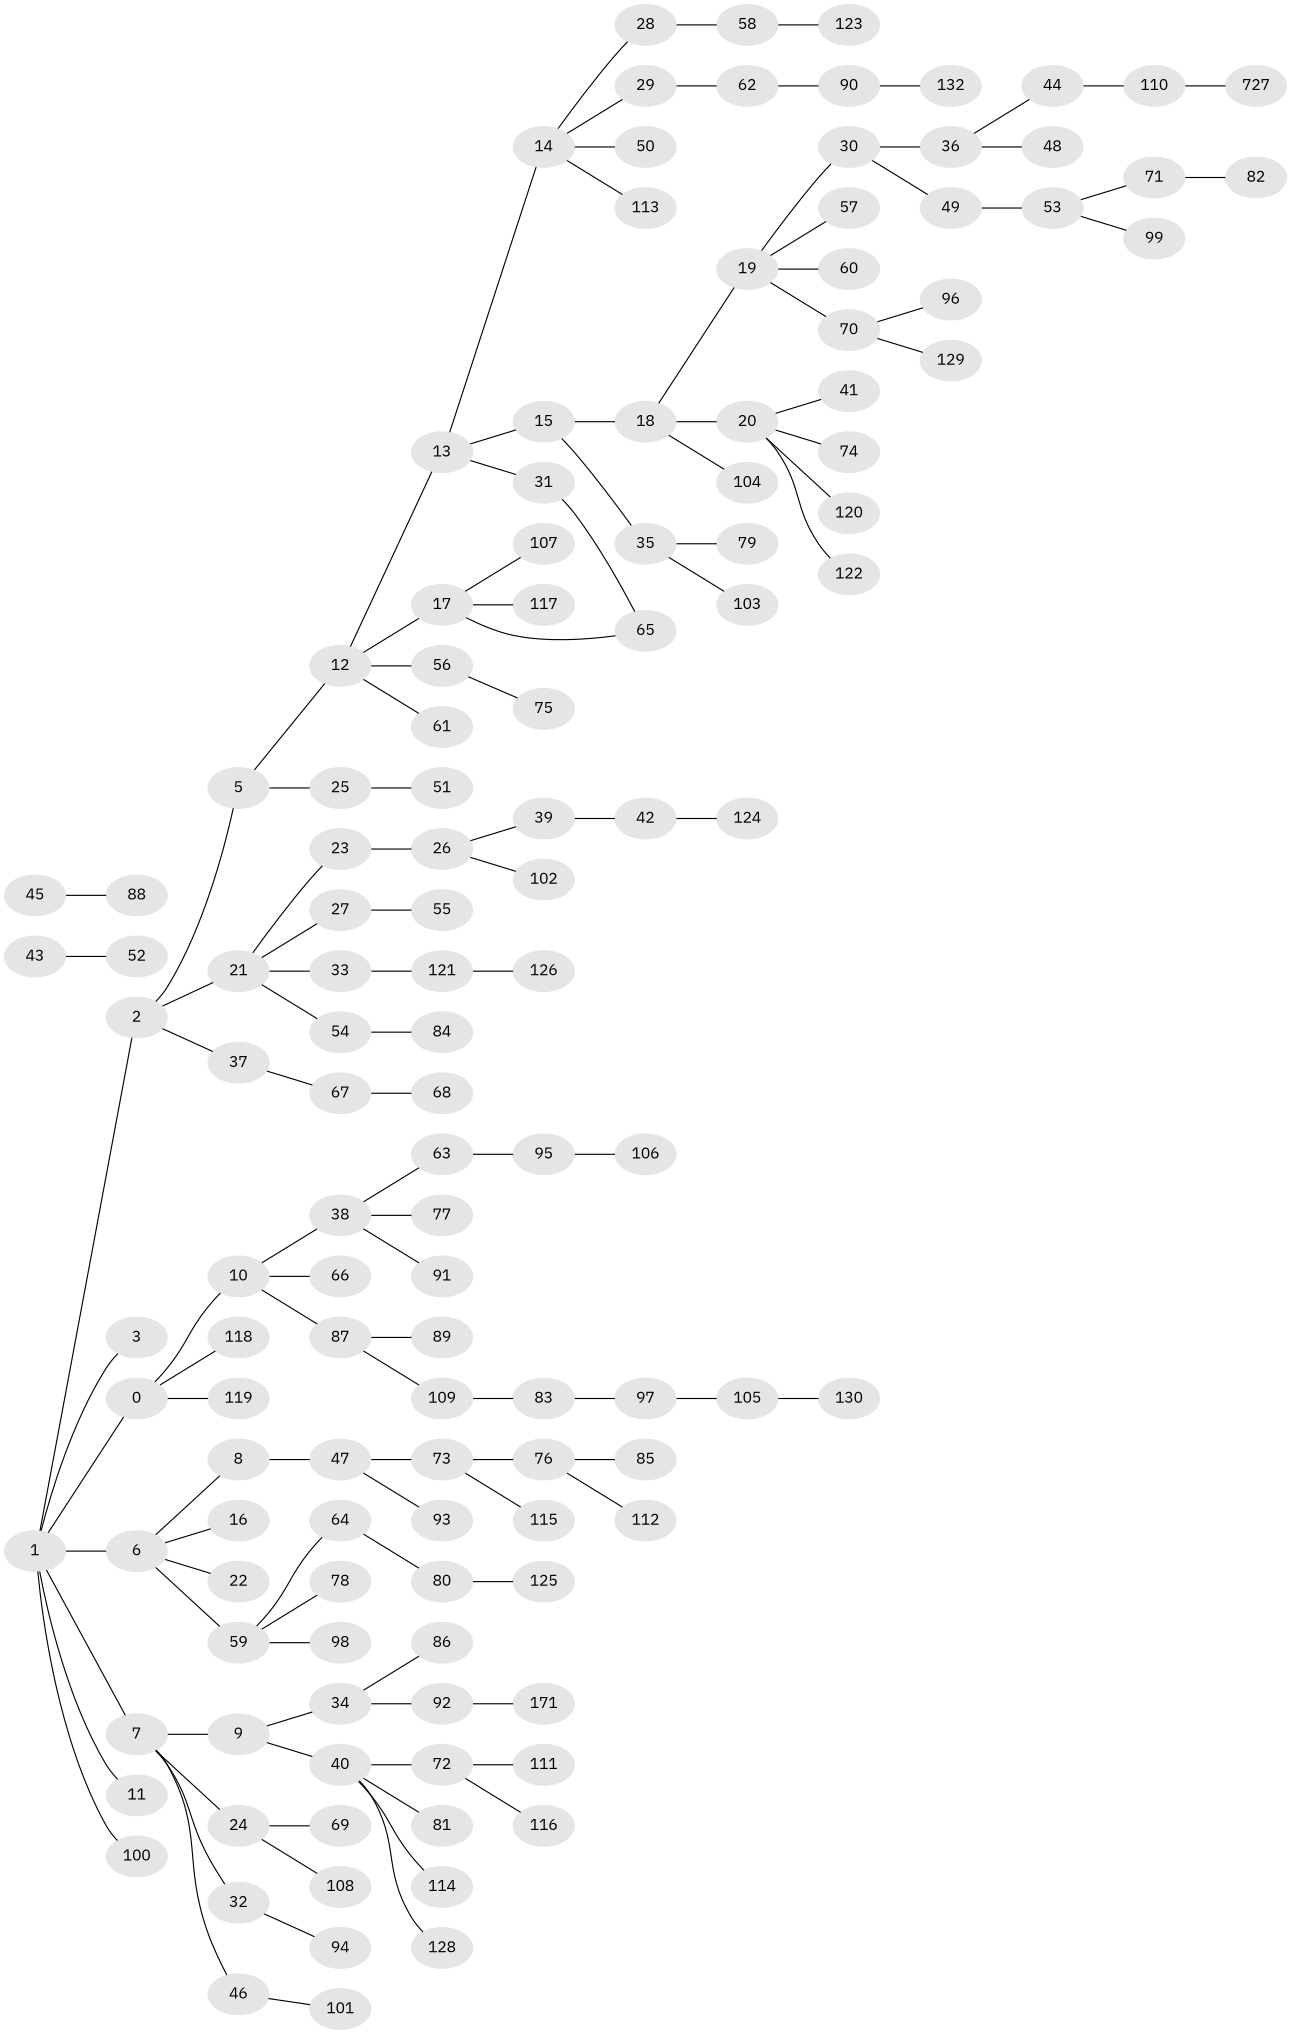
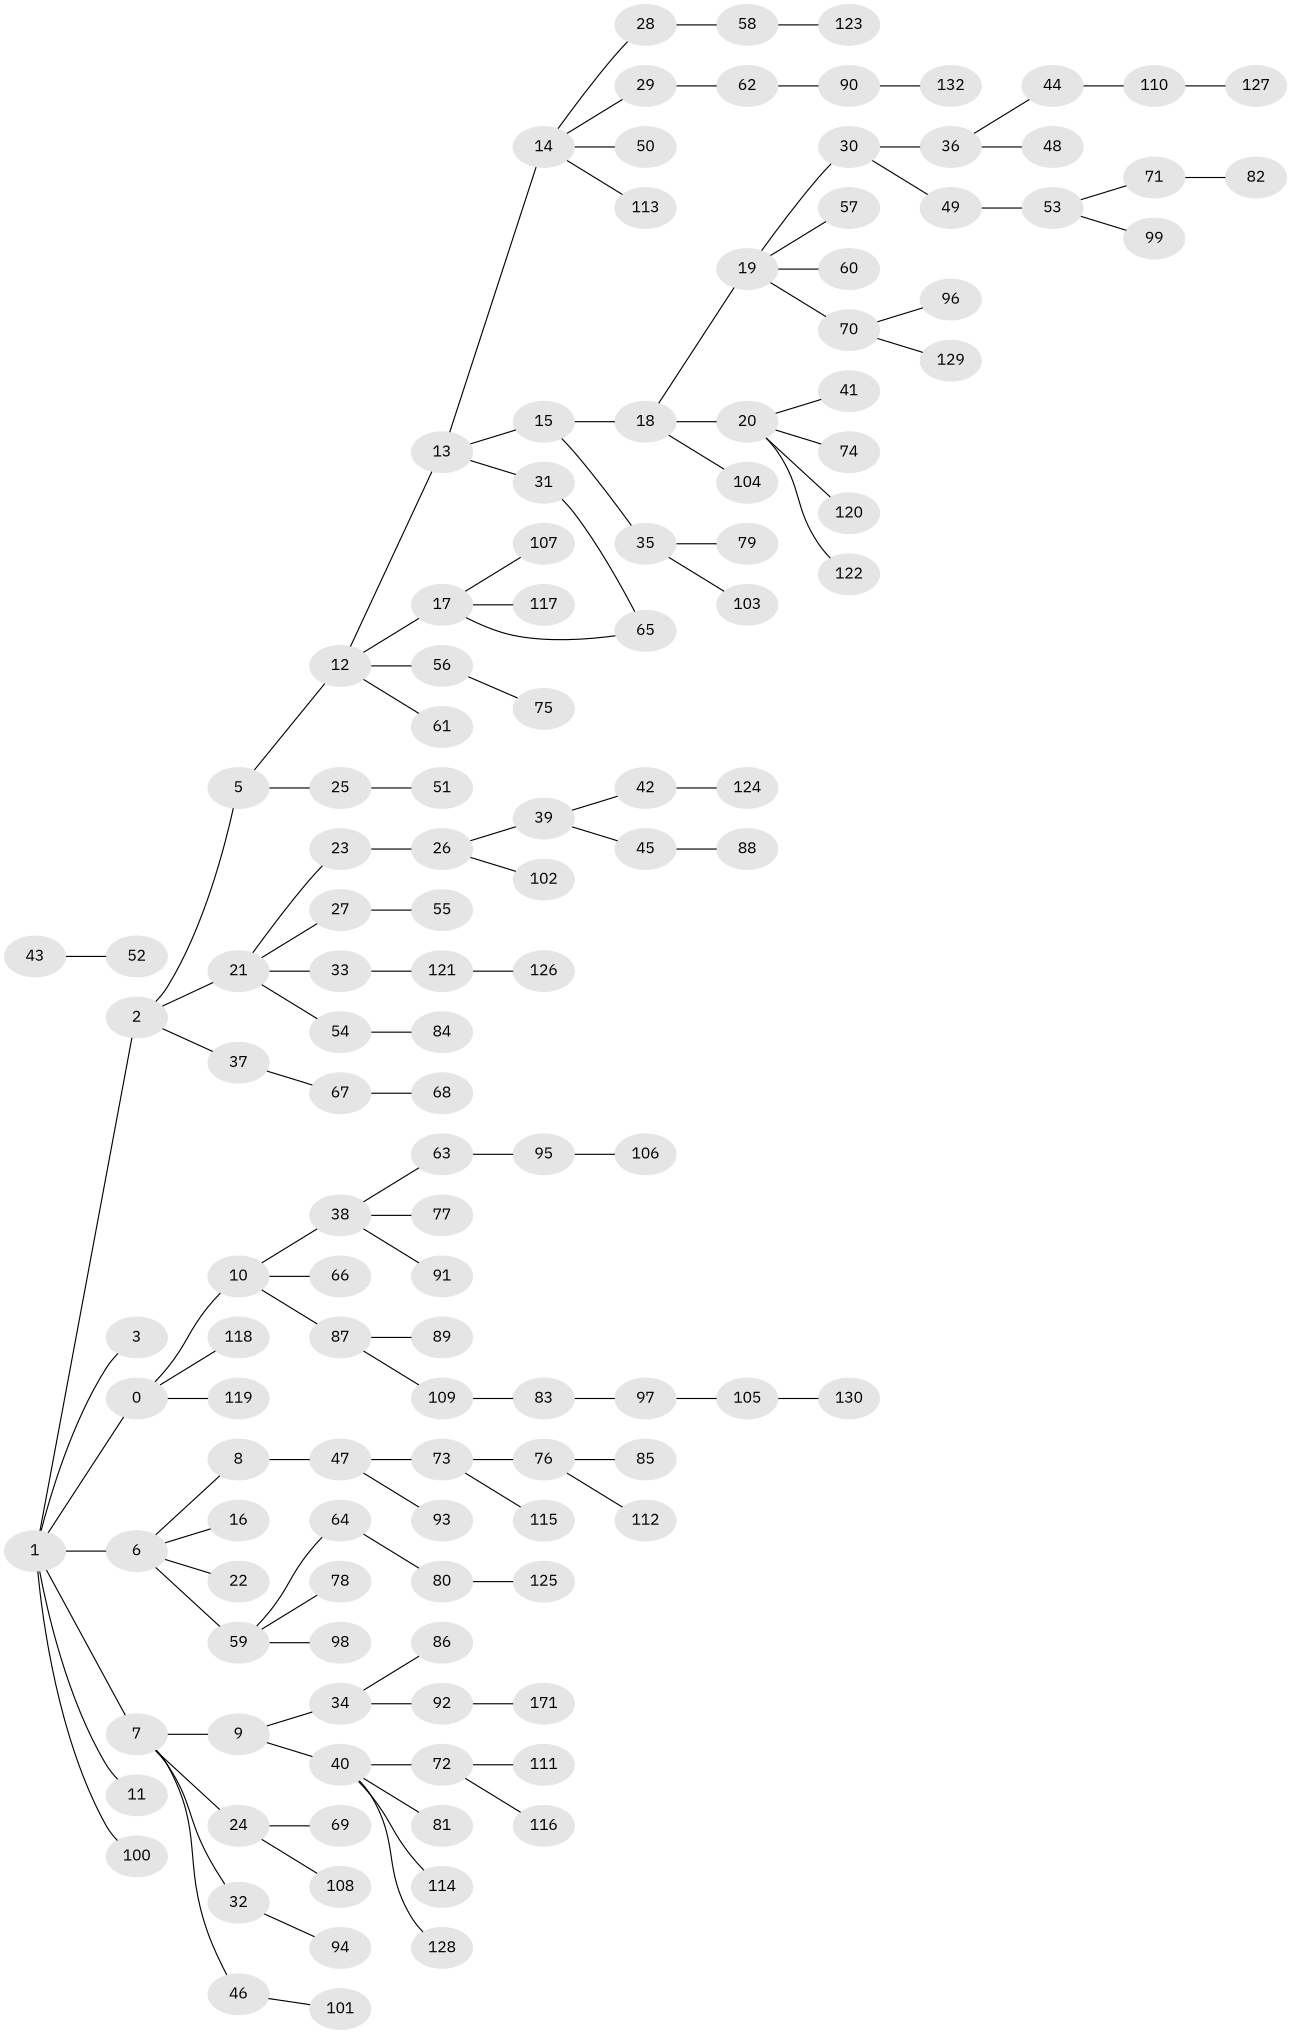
node "727": label "727" -> "127"
edge "39" -- "45": added
